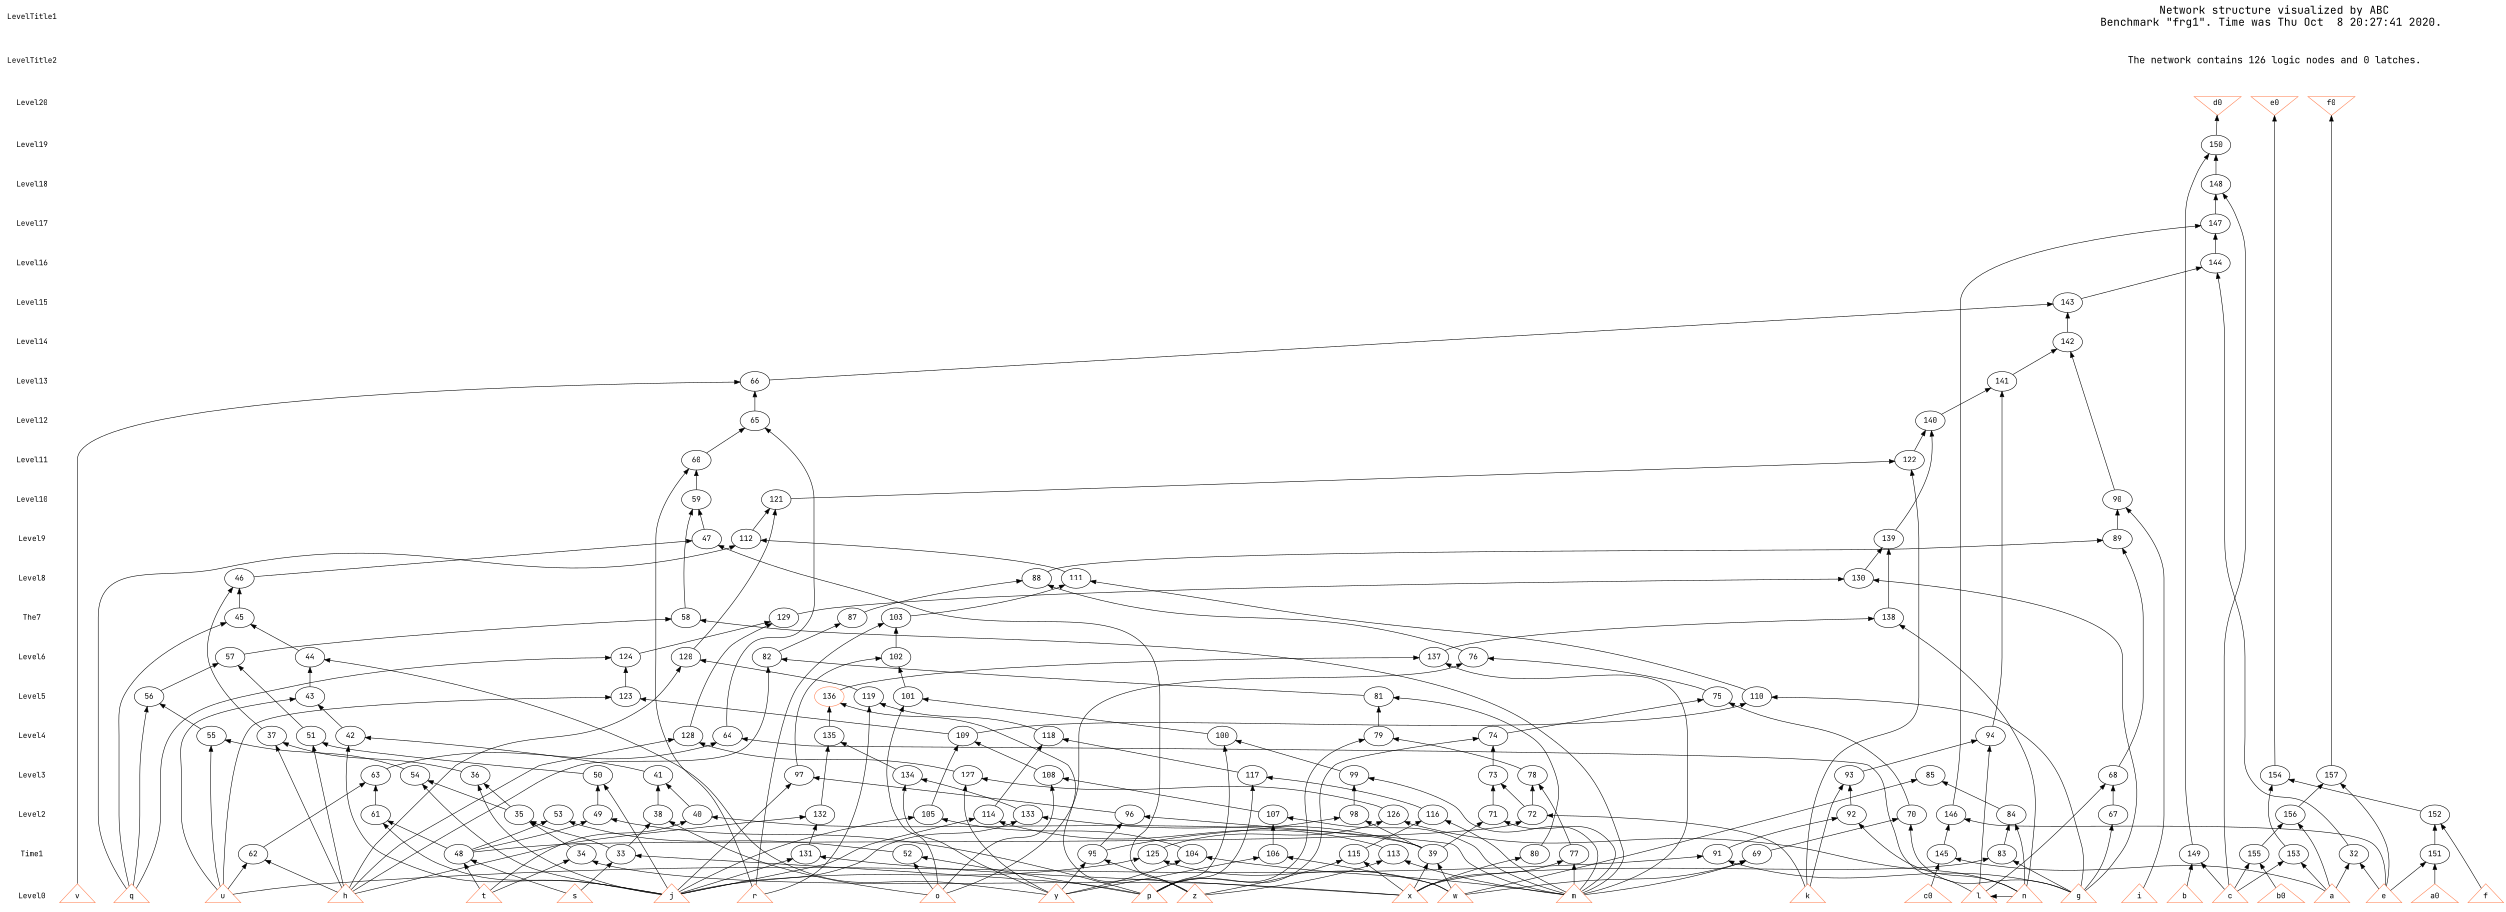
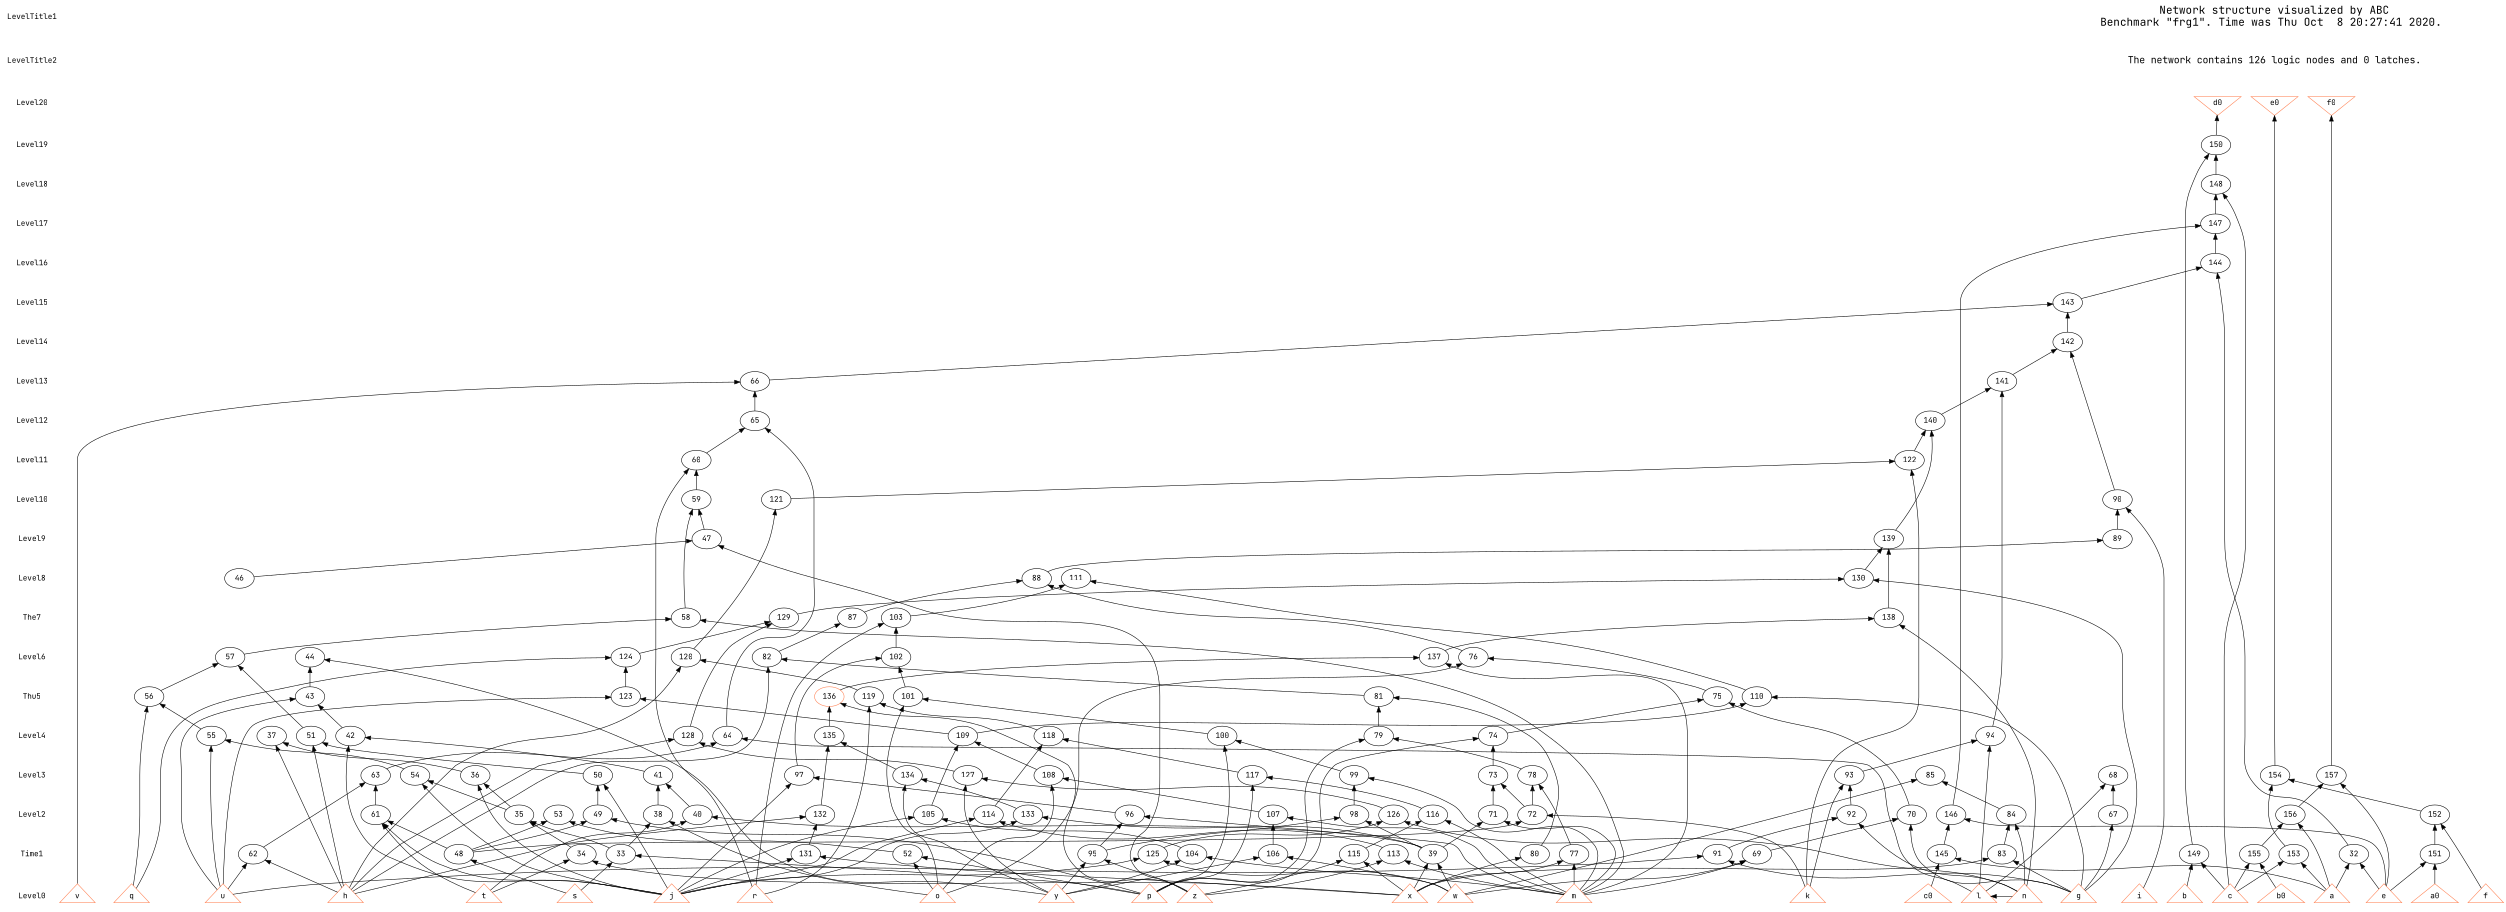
node "112": removed
node "45": removed
edge "68" -> "89": removed
edge "37" -> "46": removed
node "Level5": label "Level5" -> "Thu5"
edge "t" -> "48": now "t" -> "61"
